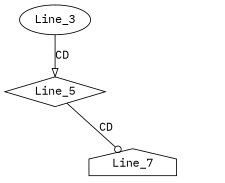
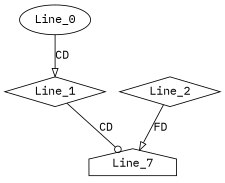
node "Line_3": label "Line_3" -> "Line_0"
node "Line_5": label "Line_5" -> "Line_1"
node "Line_2": added
